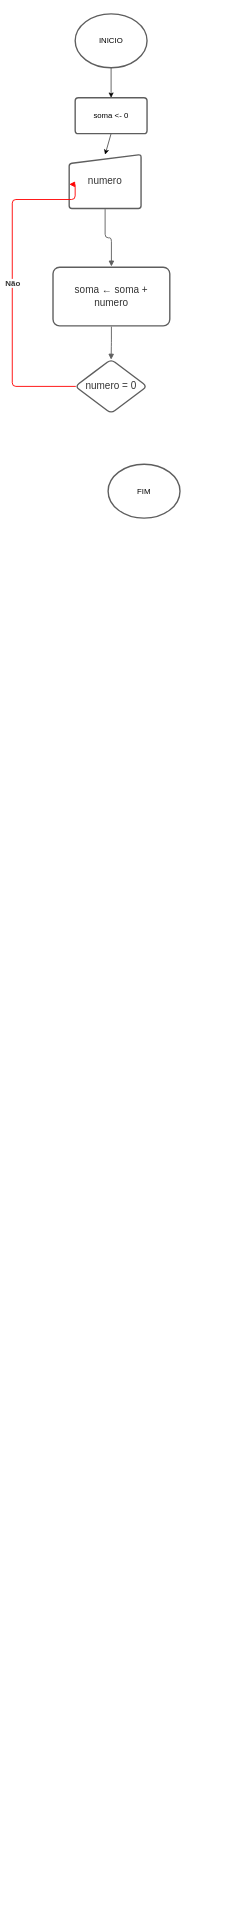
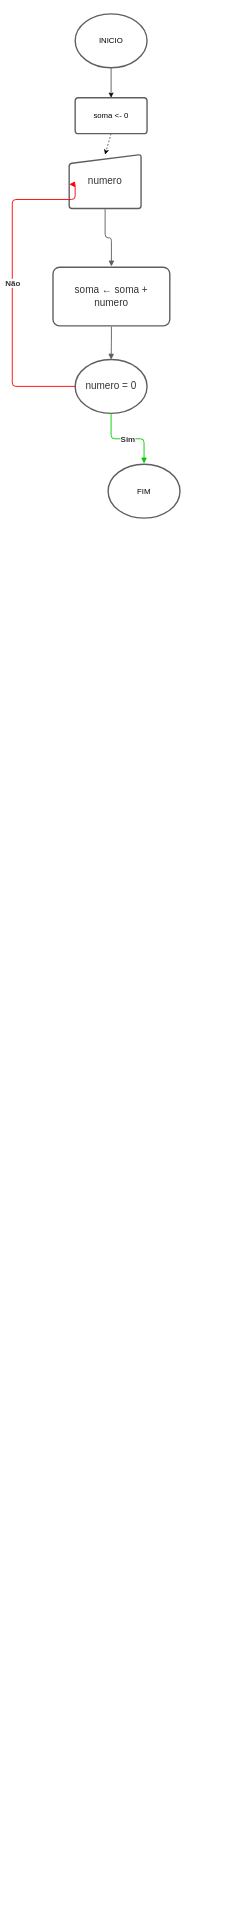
edge "soma <- 0" -> "numero": style solid -> dashed
node "numero = 0": shape diamond -> ellipse
edge "numero = 0" -> "FIM": added, label "Sim"
